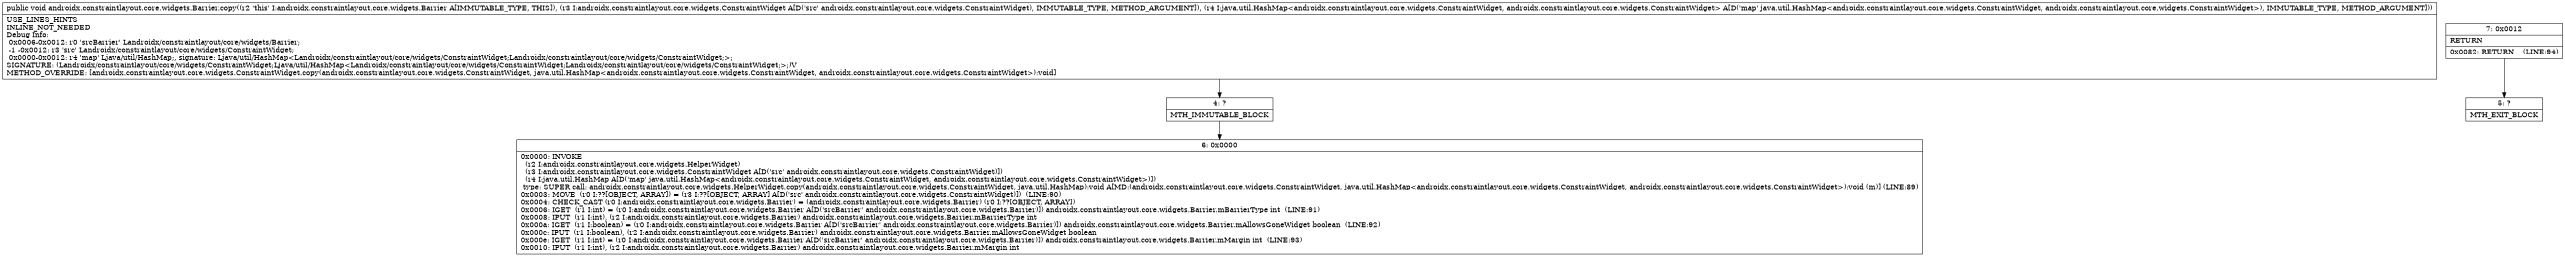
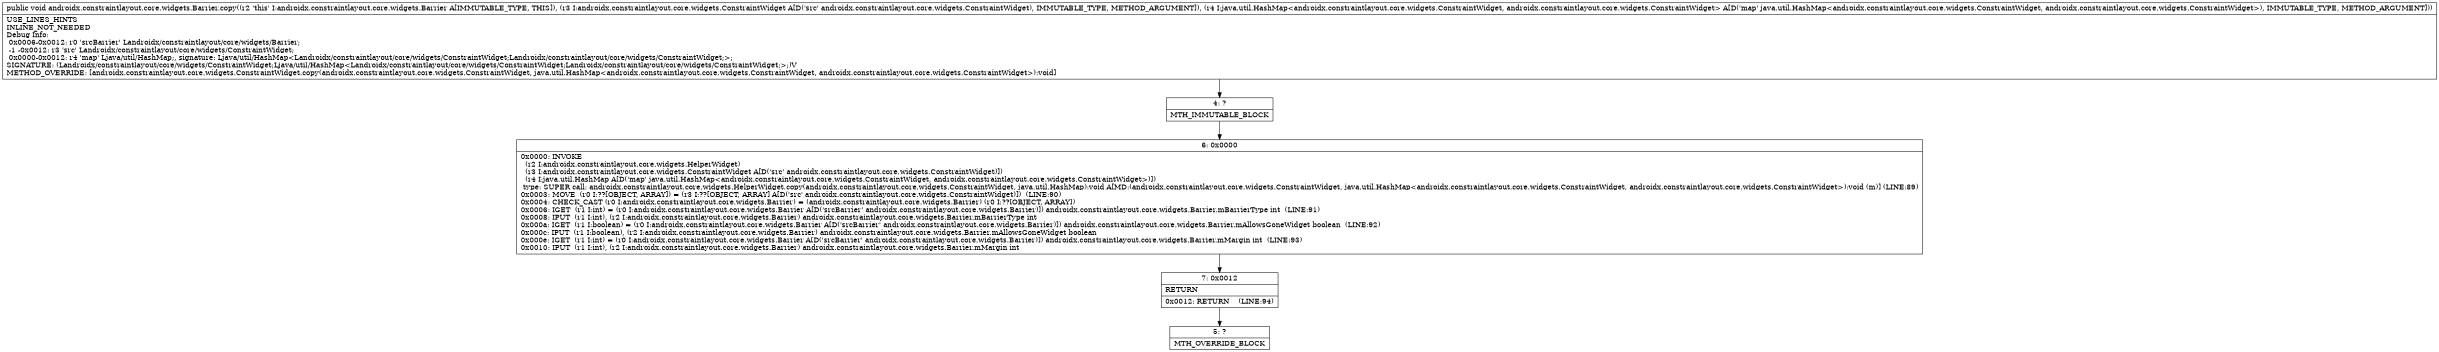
node "7: 0x0012": text "0x0082: RETURN    (LINE:94)" -> "0x0012: RETURN    (LINE:94)"
node "5: ?": text "MTH_EXIT_BLOCK" -> "MTH_OVERRIDE_BLOCK"
edge "6: 0x0000" -> "7: 0x0012": added
